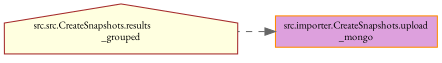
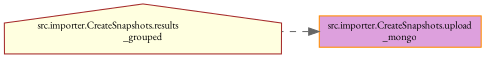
node "src.src.CreateSnapshots.results _grouped": label "src.src.CreateSnapshots.results _grouped" -> "src.importer.CreateSnapshots.results _grouped"
